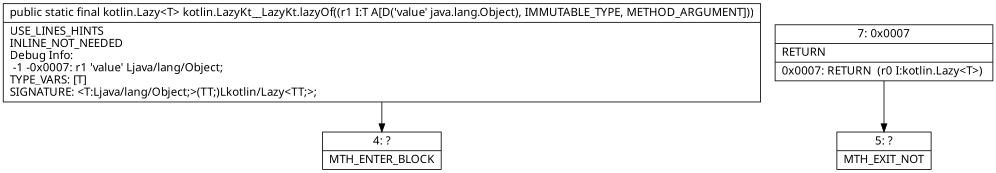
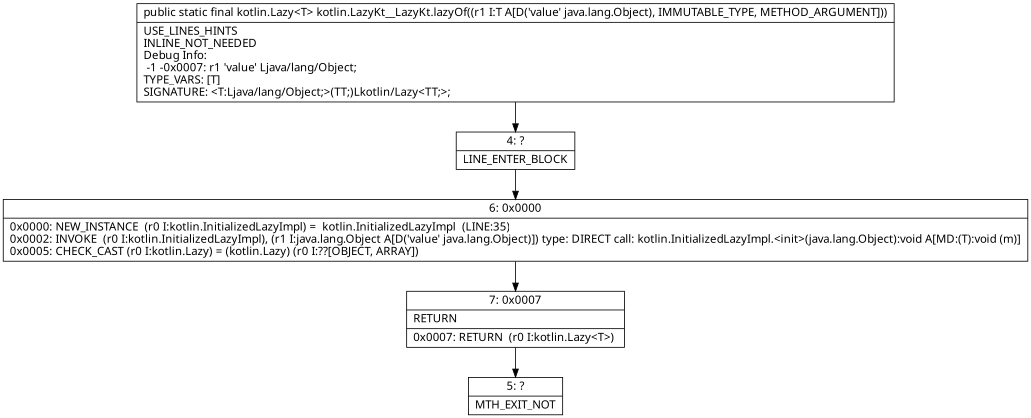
node "4: ?": text "MTH_ENTER_BLOCK" -> "LINE_ENTER_BLOCK"
node "6: 0x0000": added
